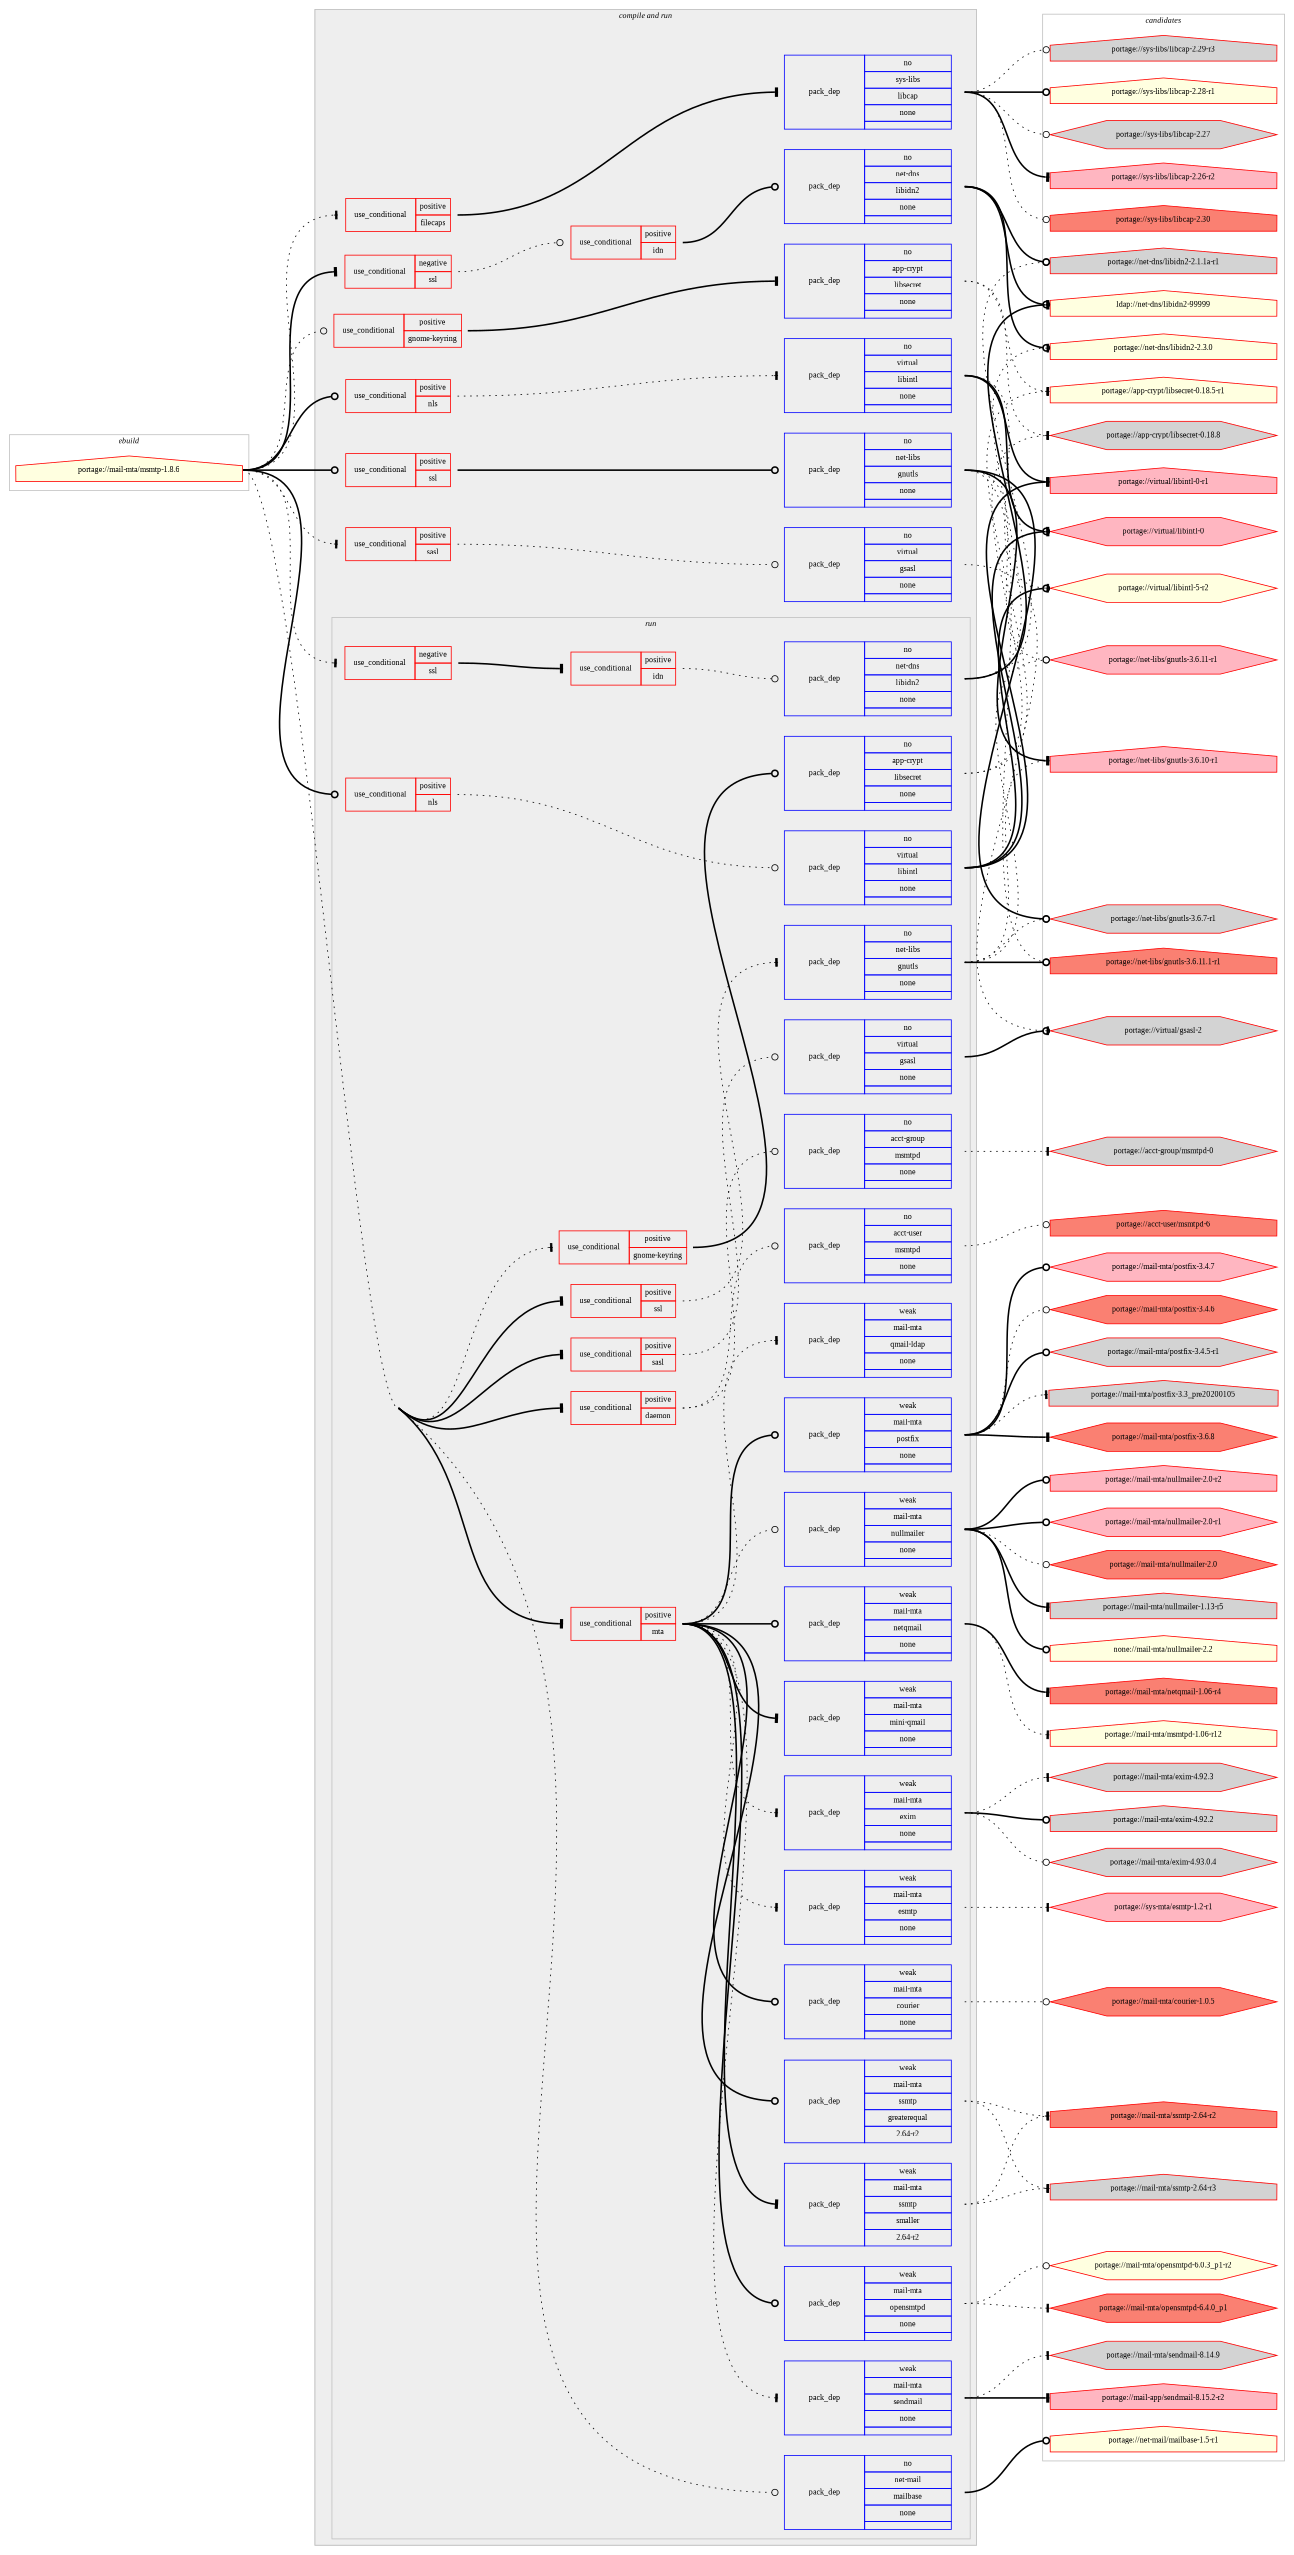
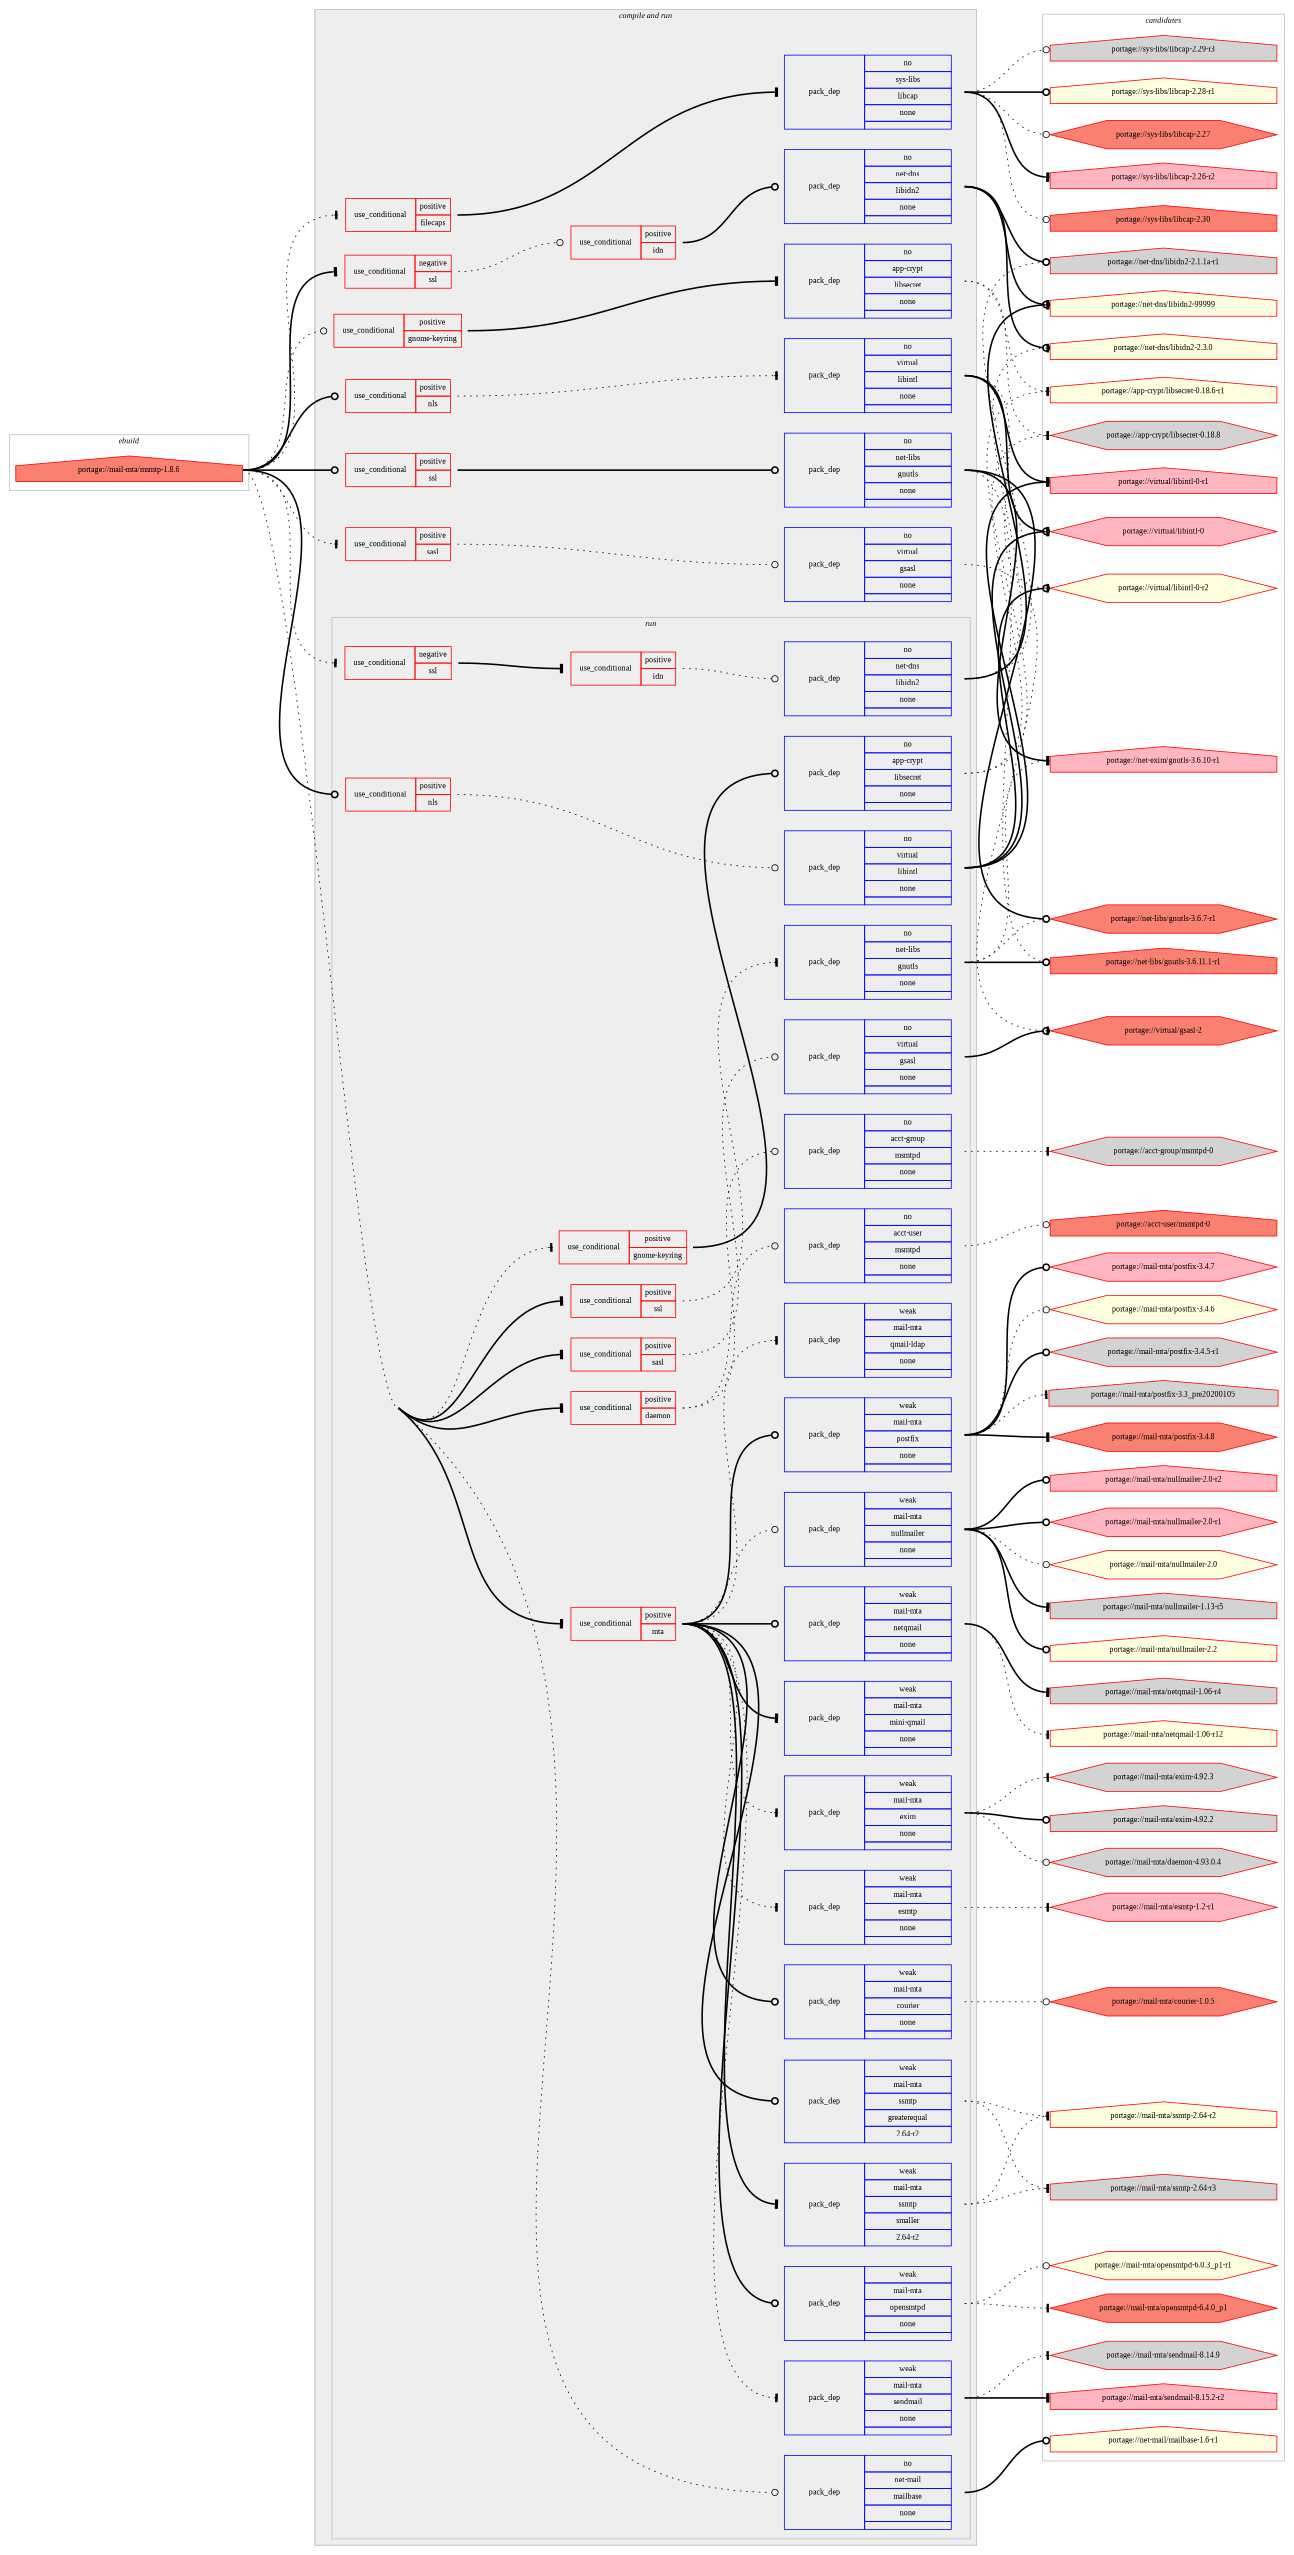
node "portage://sys-libs/libcap-2.27": fillcolor lightgrey -> salmon
node "ldap://net-dns/libidn2-99999": label "ldap://net-dns/libidn2-99999" -> "portage://net-dns/libidn2-99999"
node "portage://app-crypt/libsecret-0.18.5-r1": label "portage://app-crypt/libsecret-0.18.5-r1" -> "portage://app-crypt/libsecret-0.18.6-r1"
node "portage://mail-mta/msmtp-1.8.6": fillcolor lightyellow -> salmon
node "portage://virtual/libintl-5-r2": label "portage://virtual/libintl-5-r2" -> "portage://virtual/libintl-0-r2"
node "portage://net-libs/gnutls-3.6.11-r1": removed
node "portage://net-libs/gnutls-3.6.10-r1": label "portage://net-libs/gnutls-3.6.10-r1" -> "portage://net-exim/gnutls-3.6.10-r1"
node "portage://net-libs/gnutls-3.6.7-r1": fillcolor lightgrey -> salmon
node "portage://virtual/gsasl-2": fillcolor lightgrey -> salmon
node "portage://acct-user/msmtpd-6": label "portage://acct-user/msmtpd-6" -> "portage://acct-user/msmtpd-0"
node "portage://mail-mta/postfix-3.4.6": fillcolor salmon -> lightyellow
node "portage://mail-mta/postfix-3.6.8": label "portage://mail-mta/postfix-3.6.8" -> "portage://mail-mta/postfix-3.4.8"
node "portage://mail-mta/nullmailer-2.0": fillcolor salmon -> lightyellow
node "none://mail-mta/nullmailer-2.2": label "none://mail-mta/nullmailer-2.2" -> "portage://mail-mta/nullmailer-2.2"
node "portage://mail-mta/netqmail-1.06-r4": fillcolor salmon -> lightgrey
node "portage://mail-mta/msmtpd-1.06-r12": label "portage://mail-mta/msmtpd-1.06-r12" -> "portage://mail-mta/netqmail-1.06-r12"
node "portage://mail-mta/exim-4.93.0.4": label "portage://mail-mta/exim-4.93.0.4" -> "portage://mail-mta/daemon-4.93.0.4"
node "portage://sys-mta/esmtp-1.2-r1": label "portage://sys-mta/esmtp-1.2-r1" -> "portage://mail-mta/esmtp-1.2-r1"
node "portage://mail-mta/ssmtp-2.64-r2": fillcolor salmon -> lightyellow
node "portage://mail-mta/opensmtpd-6.0.3_p1-r2": label "portage://mail-mta/opensmtpd-6.0.3_p1-r2" -> "portage://mail-mta/opensmtpd-6.0.3_p1-r1"
node "portage://mail-app/sendmail-8.15.2-r2": label "portage://mail-app/sendmail-8.15.2-r2" -> "portage://mail-mta/sendmail-8.15.2-r2"
node "portage://net-mail/mailbase-1.5-r1": label "portage://net-mail/mailbase-1.5-r1" -> "portage://net-mail/mailbase-1.6-r1"
